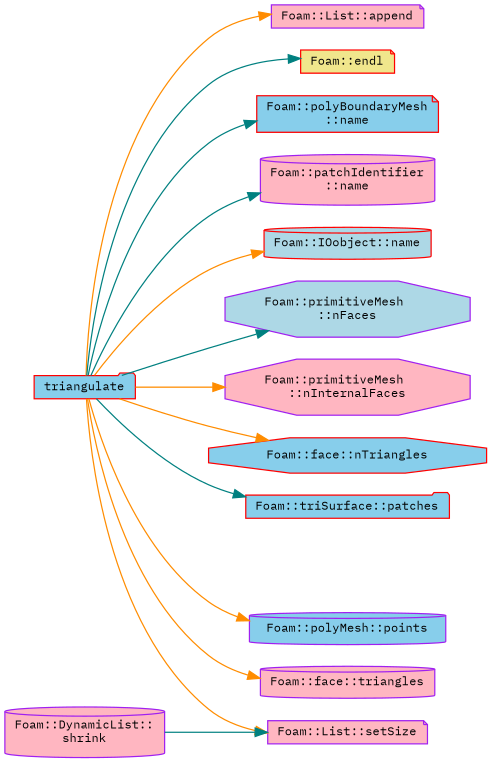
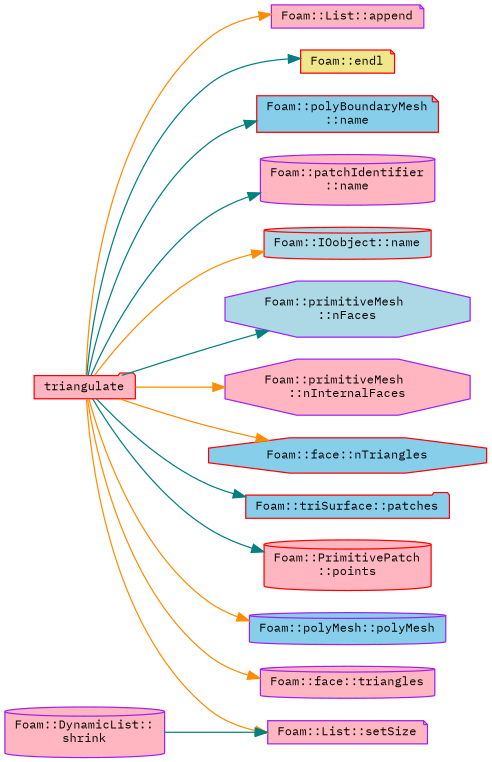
node "triangulate": fillcolor skyblue -> lightpink
node "Foam::PrimitivePatch ::points": added
node "Foam::polyMesh::points": label "Foam::polyMesh::points" -> "Foam::polyMesh::polyMesh"
